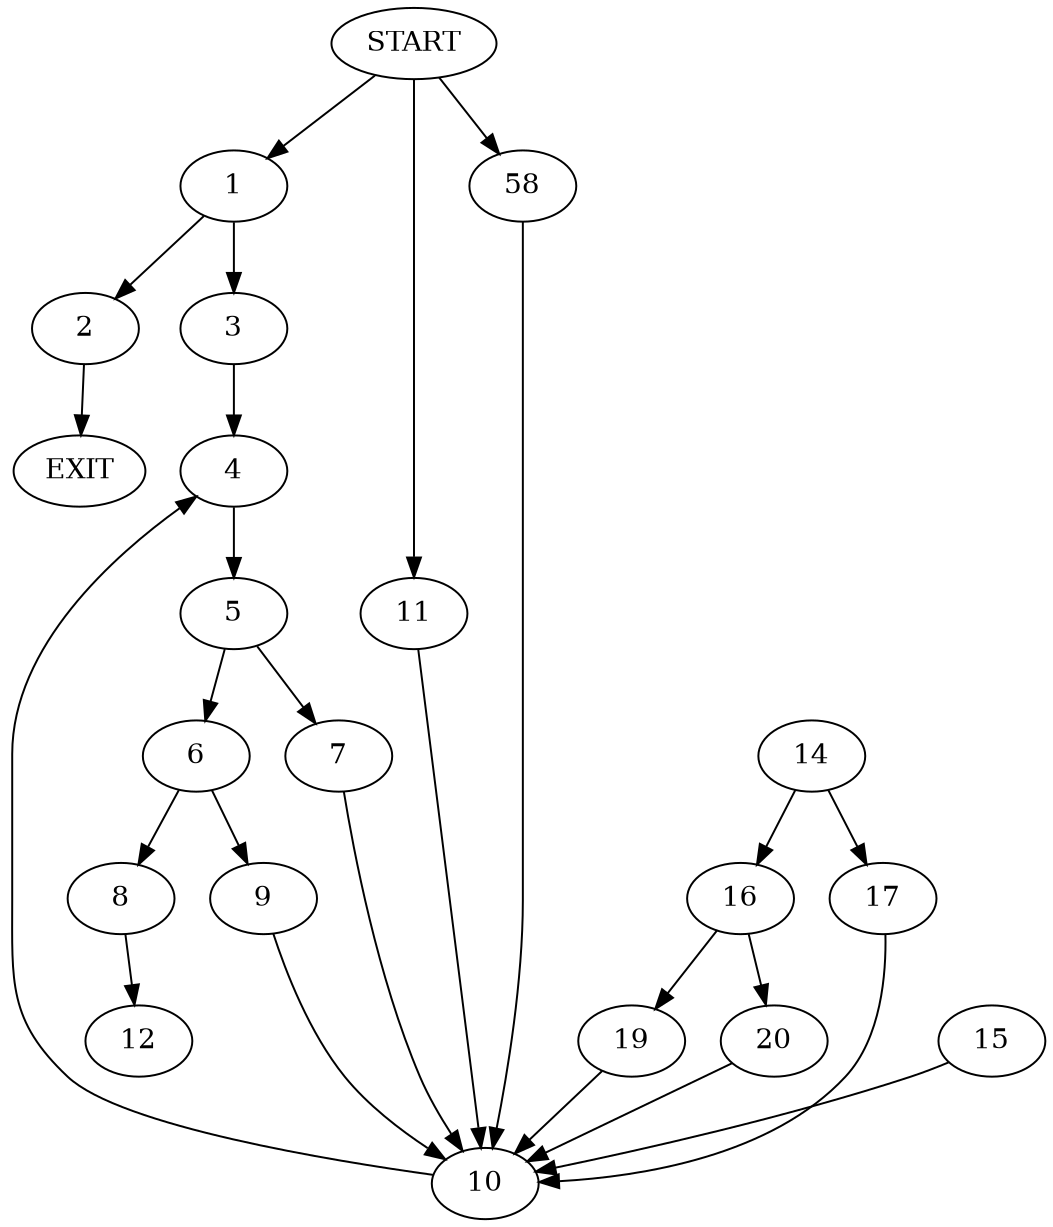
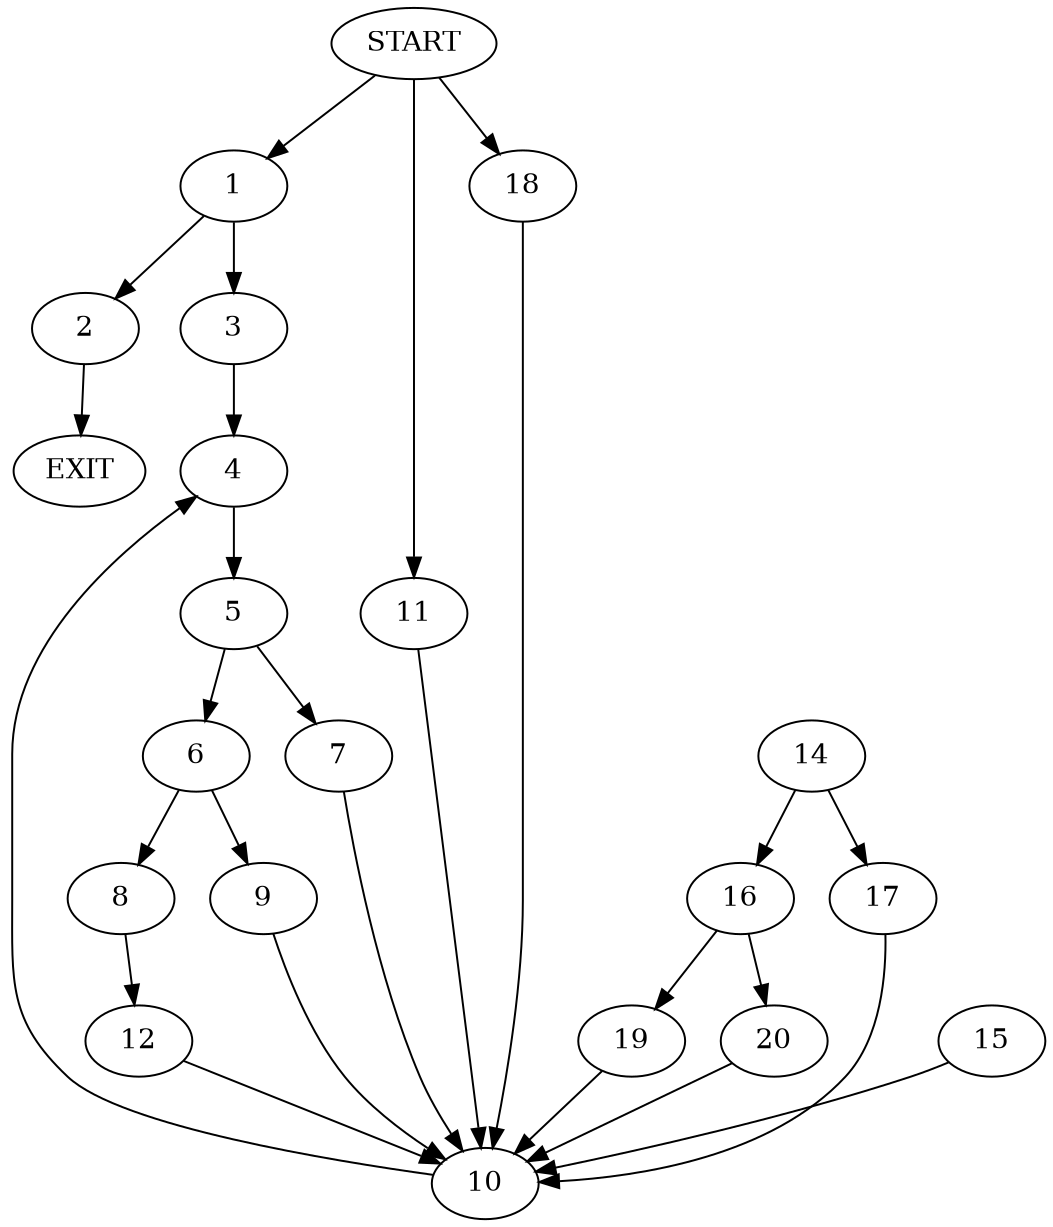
node "58": label "58" -> "18"
edge "12" -> "10": added
